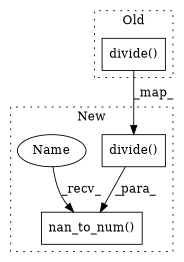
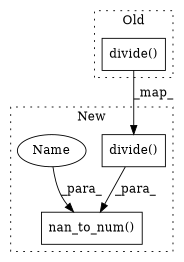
edge "Name" -> "nan_to_num()": label "_recv_" -> "_para_"
